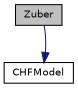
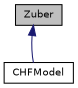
edge "Zuber" -> "CHFModel": reversed
